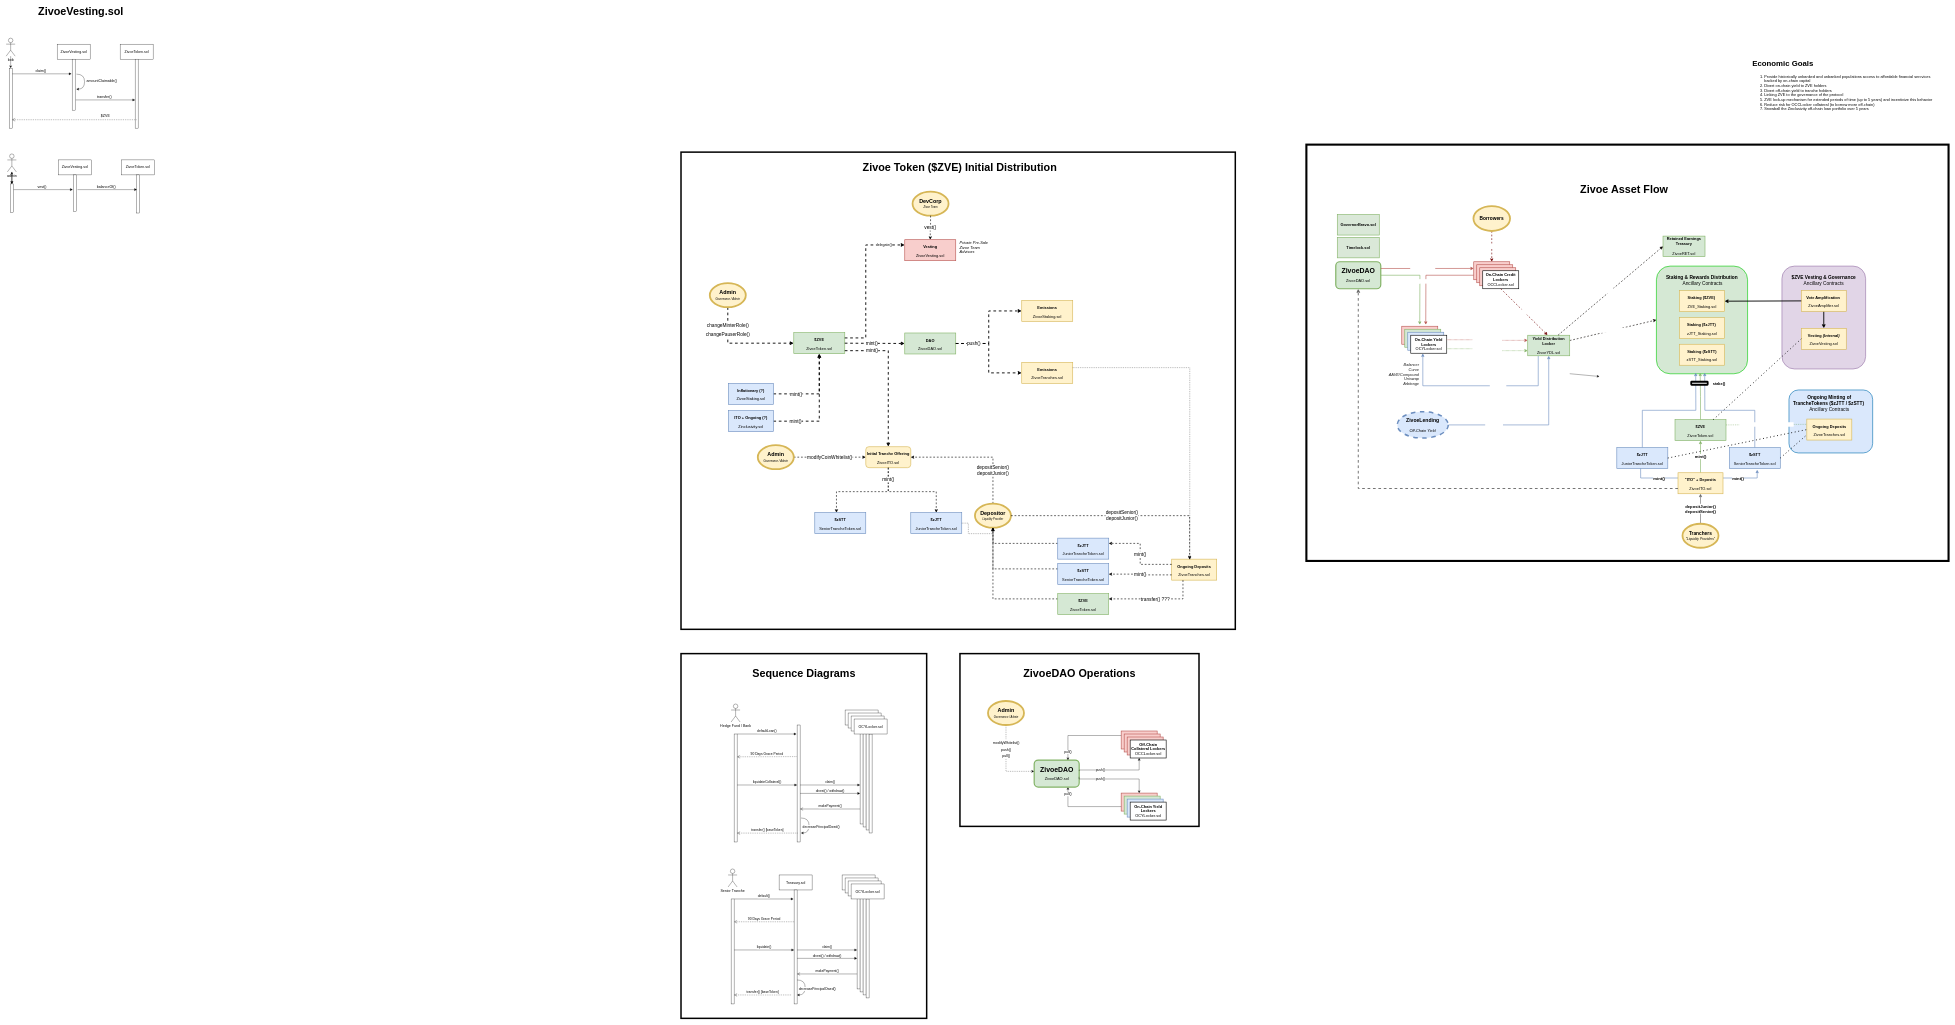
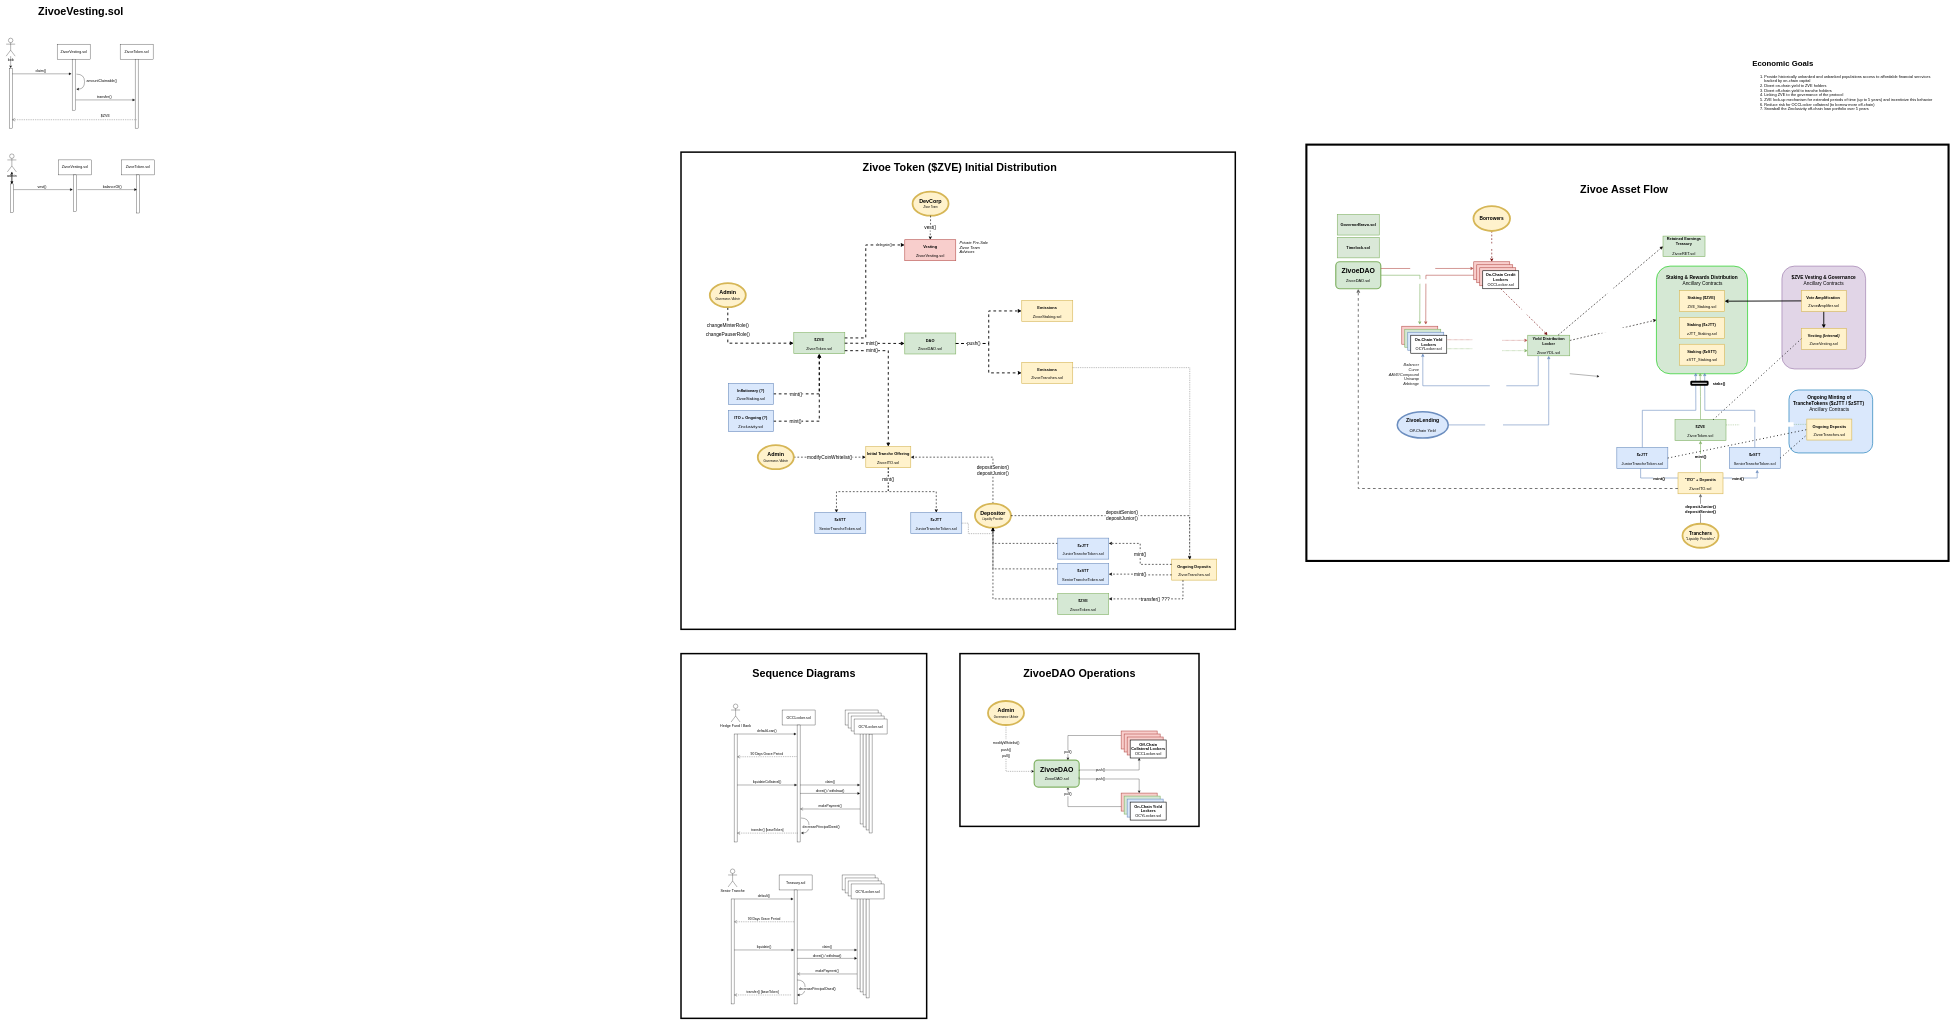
node "balanceOf()": moved (106, 186) -> (112, 186)
node "ZivoeLending Off-Chain Yield": style dashed -> solid
node "Initial Tranche Offering ZivoeITO.sol": shape rounded rectangle -> rectangle
node "OCCLocker.sol": added
